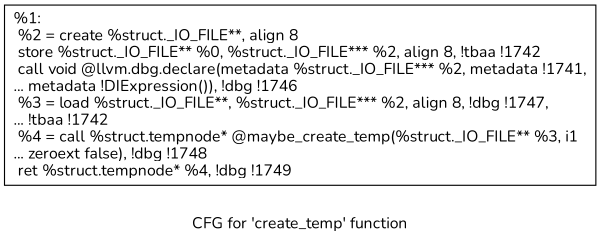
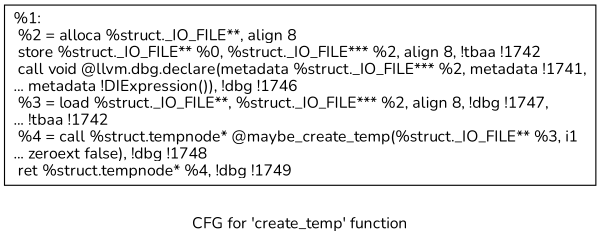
node "%1:": text "%2 = create %struct._IO_FILE**, align 8" -> "%2 = alloca %struct._IO_FILE**, align 8"
